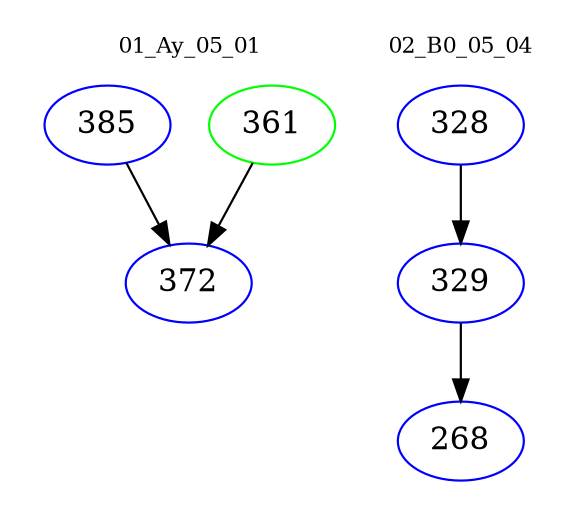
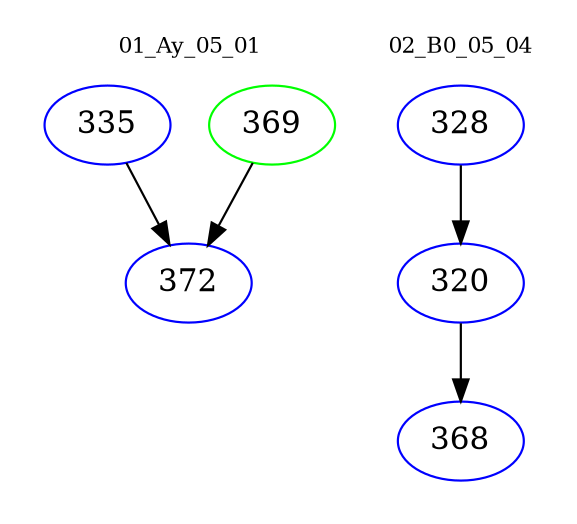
node "385": label "385" -> "335"
node "361": label "361" -> "369"
node "329": label "329" -> "320"
node "268": label "268" -> "368"
